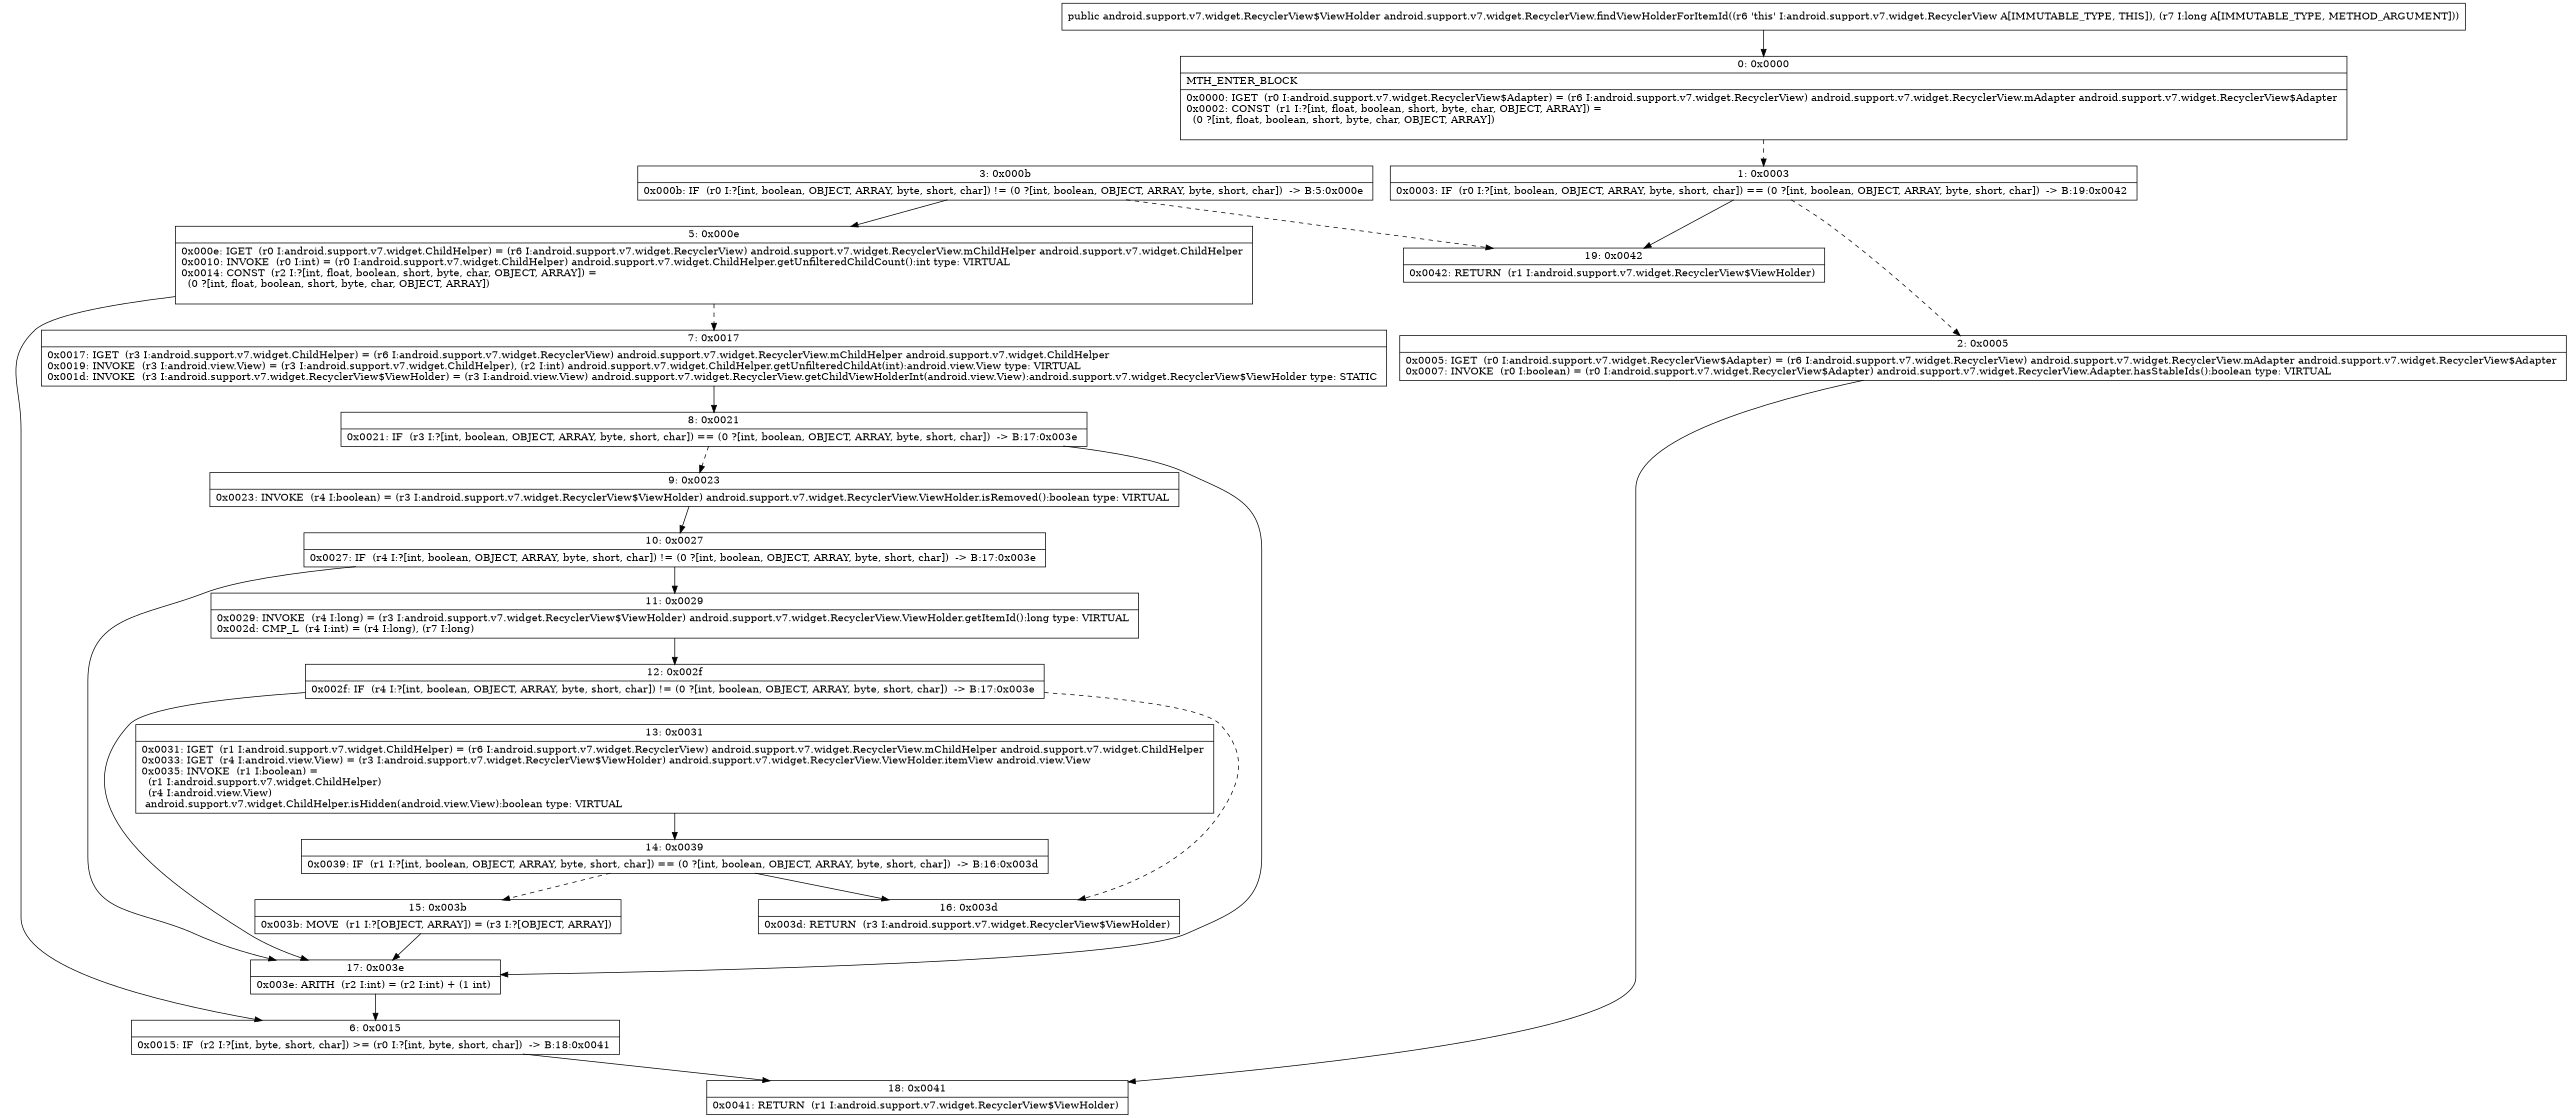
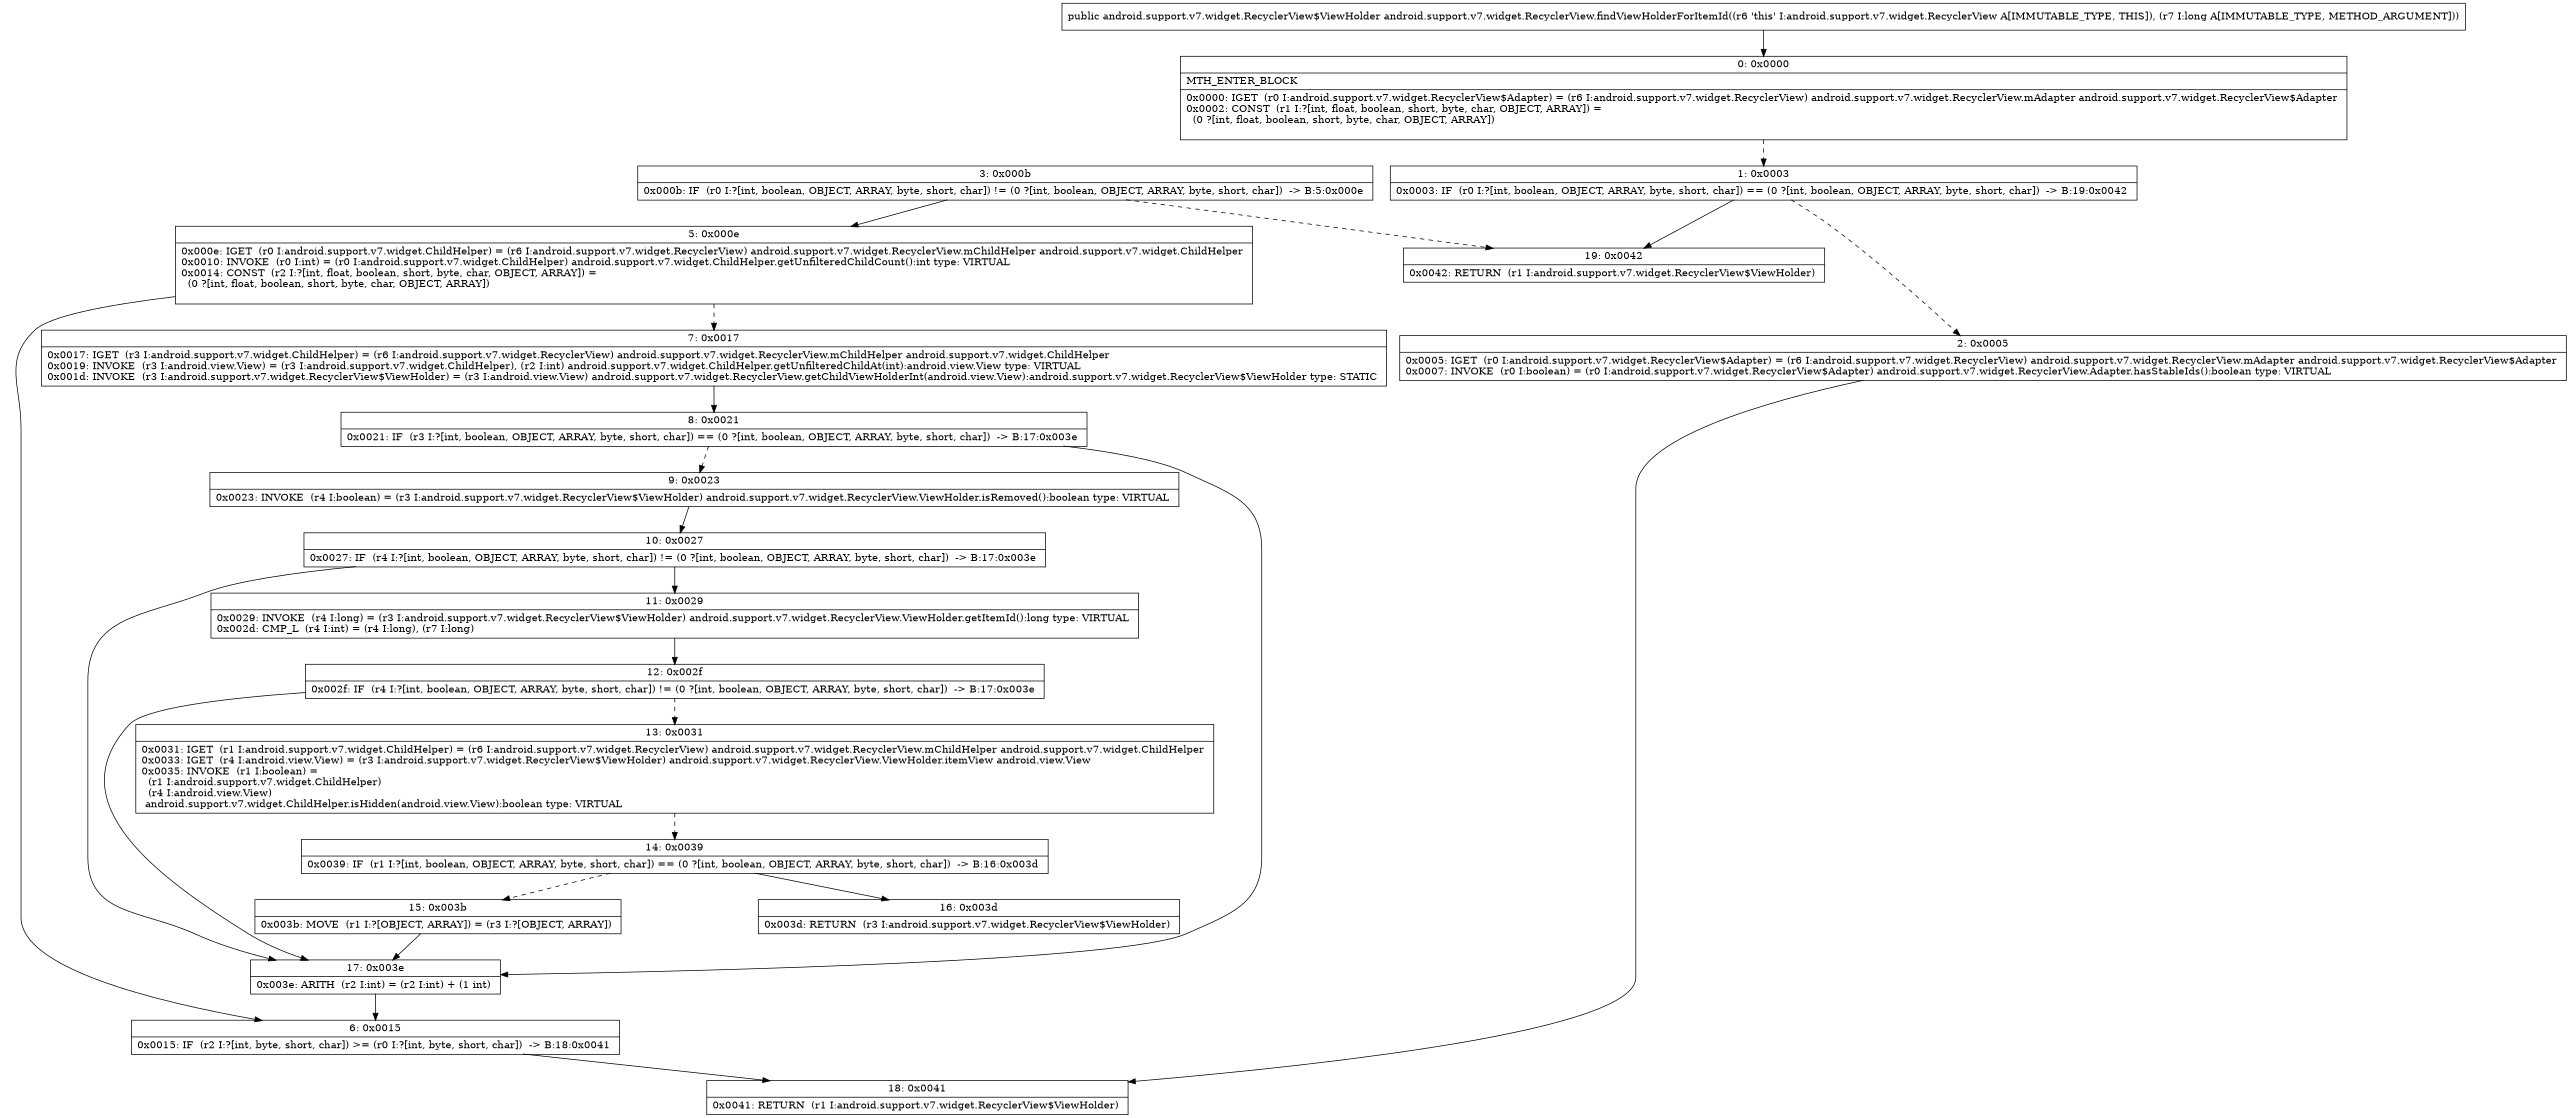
edge "12: 0x002f" -> "16: 0x003d": now "12: 0x002f" -> "13: 0x0031"
edge "13: 0x0031" -> "14: 0x0039": style solid -> dashed
